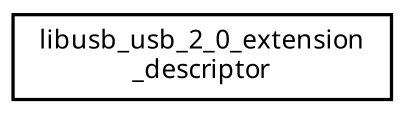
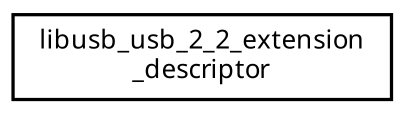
node "libusb_usb_2_0_extension _descriptor": label "libusb_usb_2_0_extension _descriptor" -> "libusb_usb_2_2_extension _descriptor"
